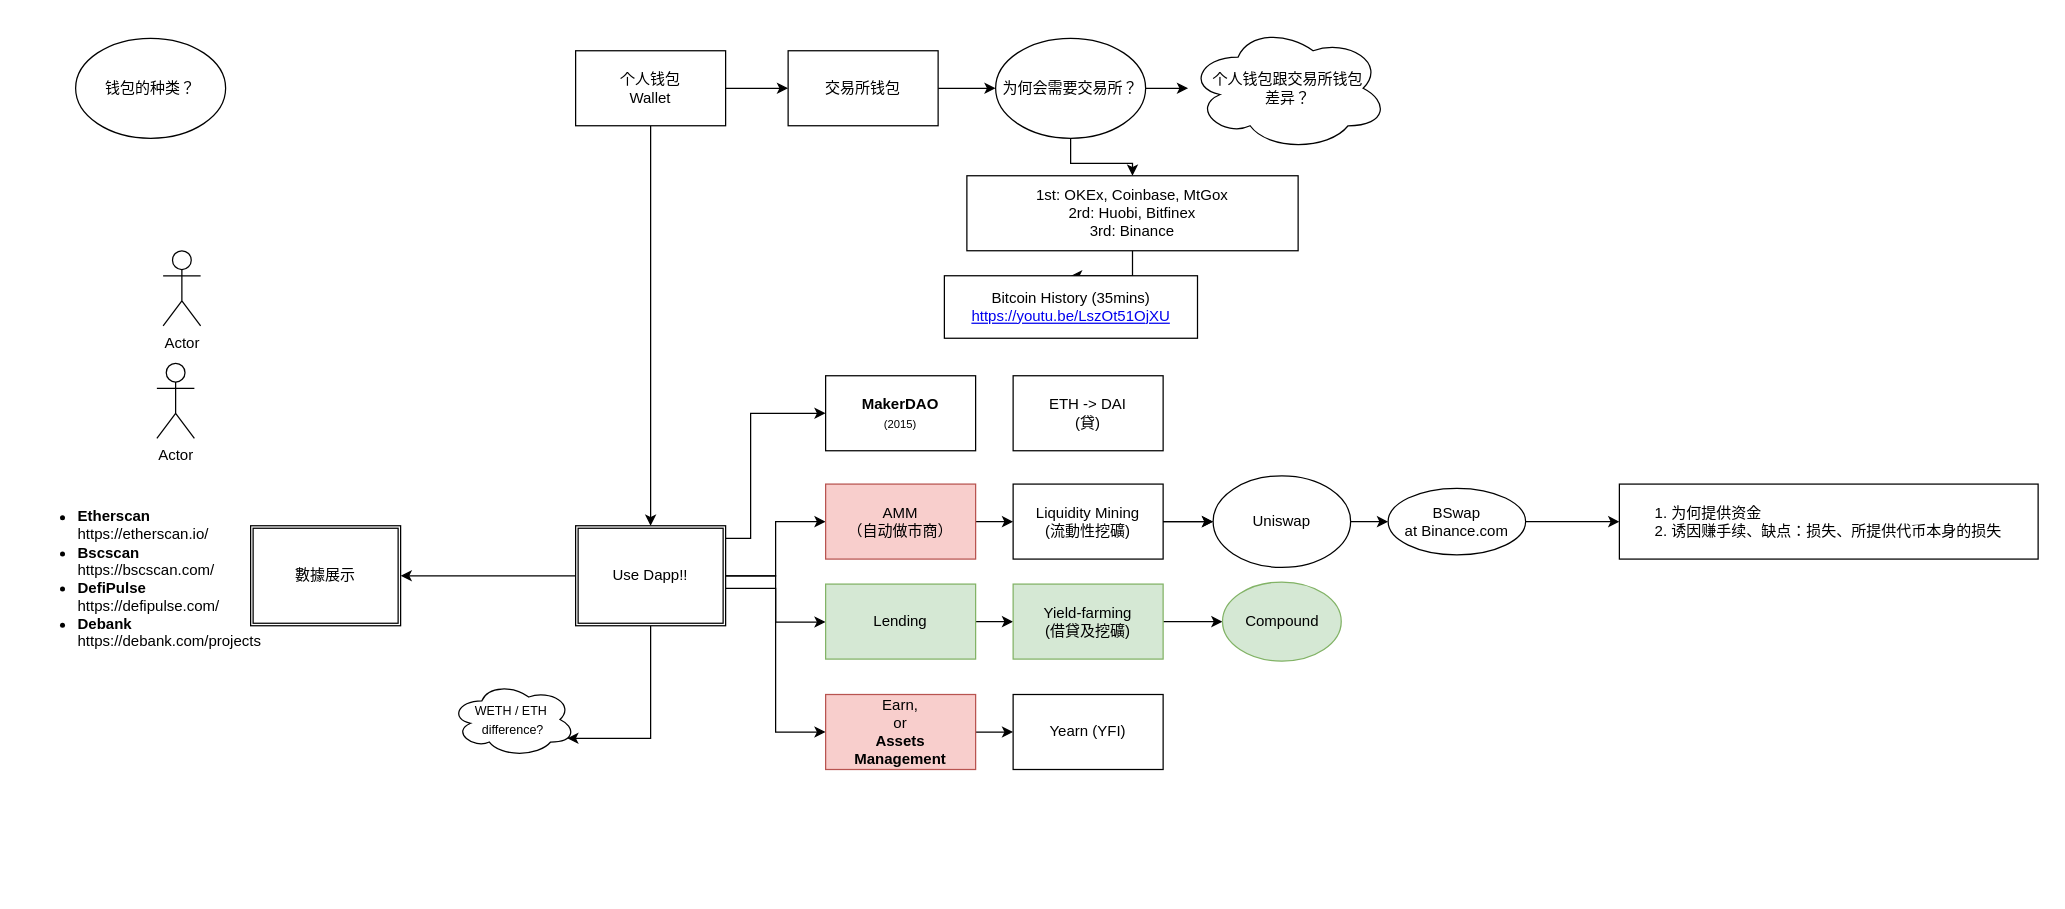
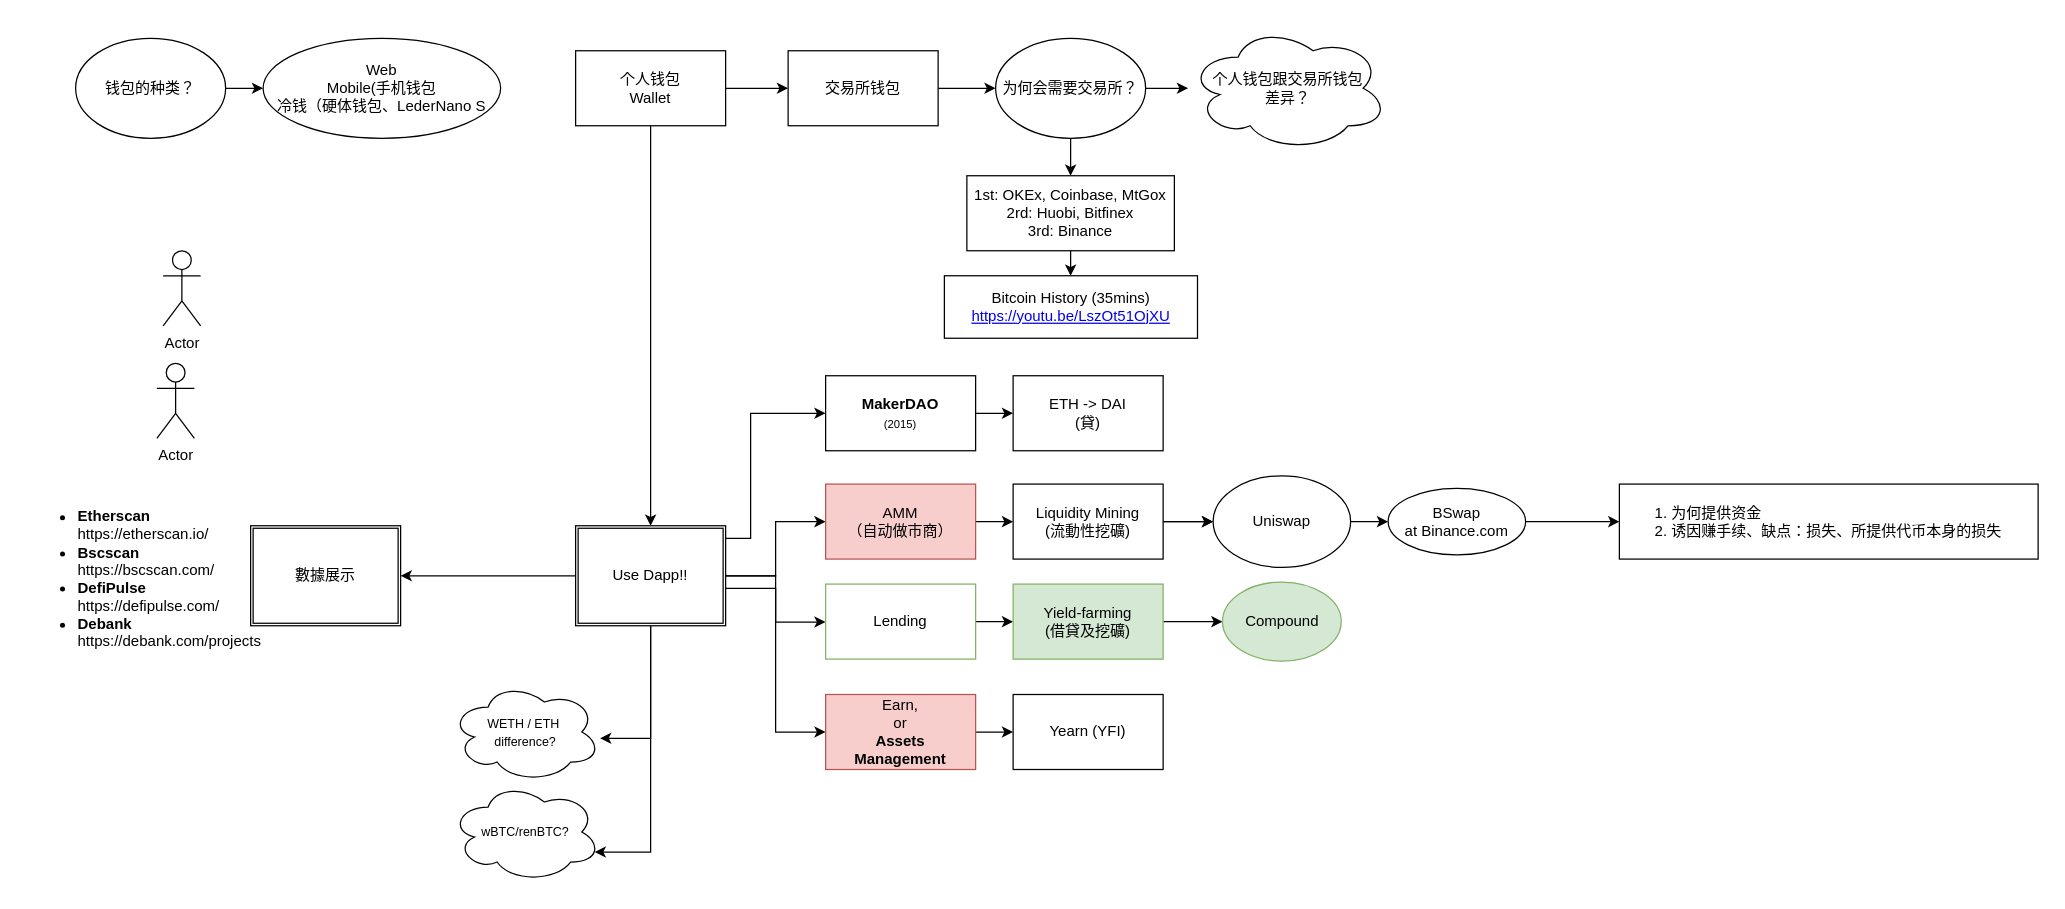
edge "钱包的种类？" -> "Web Mobile(手机钱包 冷钱（硬体钱包、LederNano S": added
node "Web Mobile(手机钱包 冷钱（硬体钱包、LederNano S": added
node "1st: OKEx, Coinbase, MtGox 2rd: Huobi, Bitfinex 3rd: Binance": size 331x75 -> 208x75
edge "MakerDAO (2015)" -> "ETH -> DAI (貸)": added
node "Lending": fillcolor #d5e8d4 -> #ffffff
node "WETH / ETH difference?": size 125x75 -> 150x100
edge "Use Dapp!!" -> "wBTC/renBTC?": added
node "wBTC/renBTC?": added
